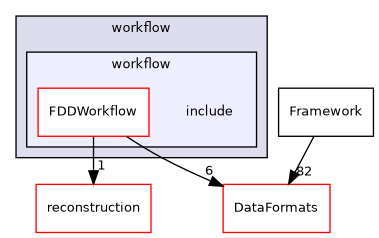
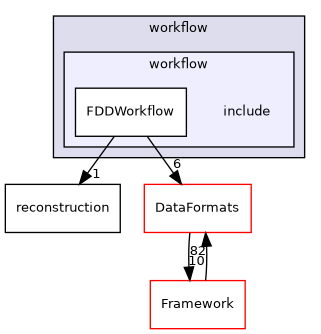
node "FDDWorkflow": color red -> black
node "Framework": color black -> red
node "reconstruction": color red -> black
edge "DataFormats" -> "Framework": added
